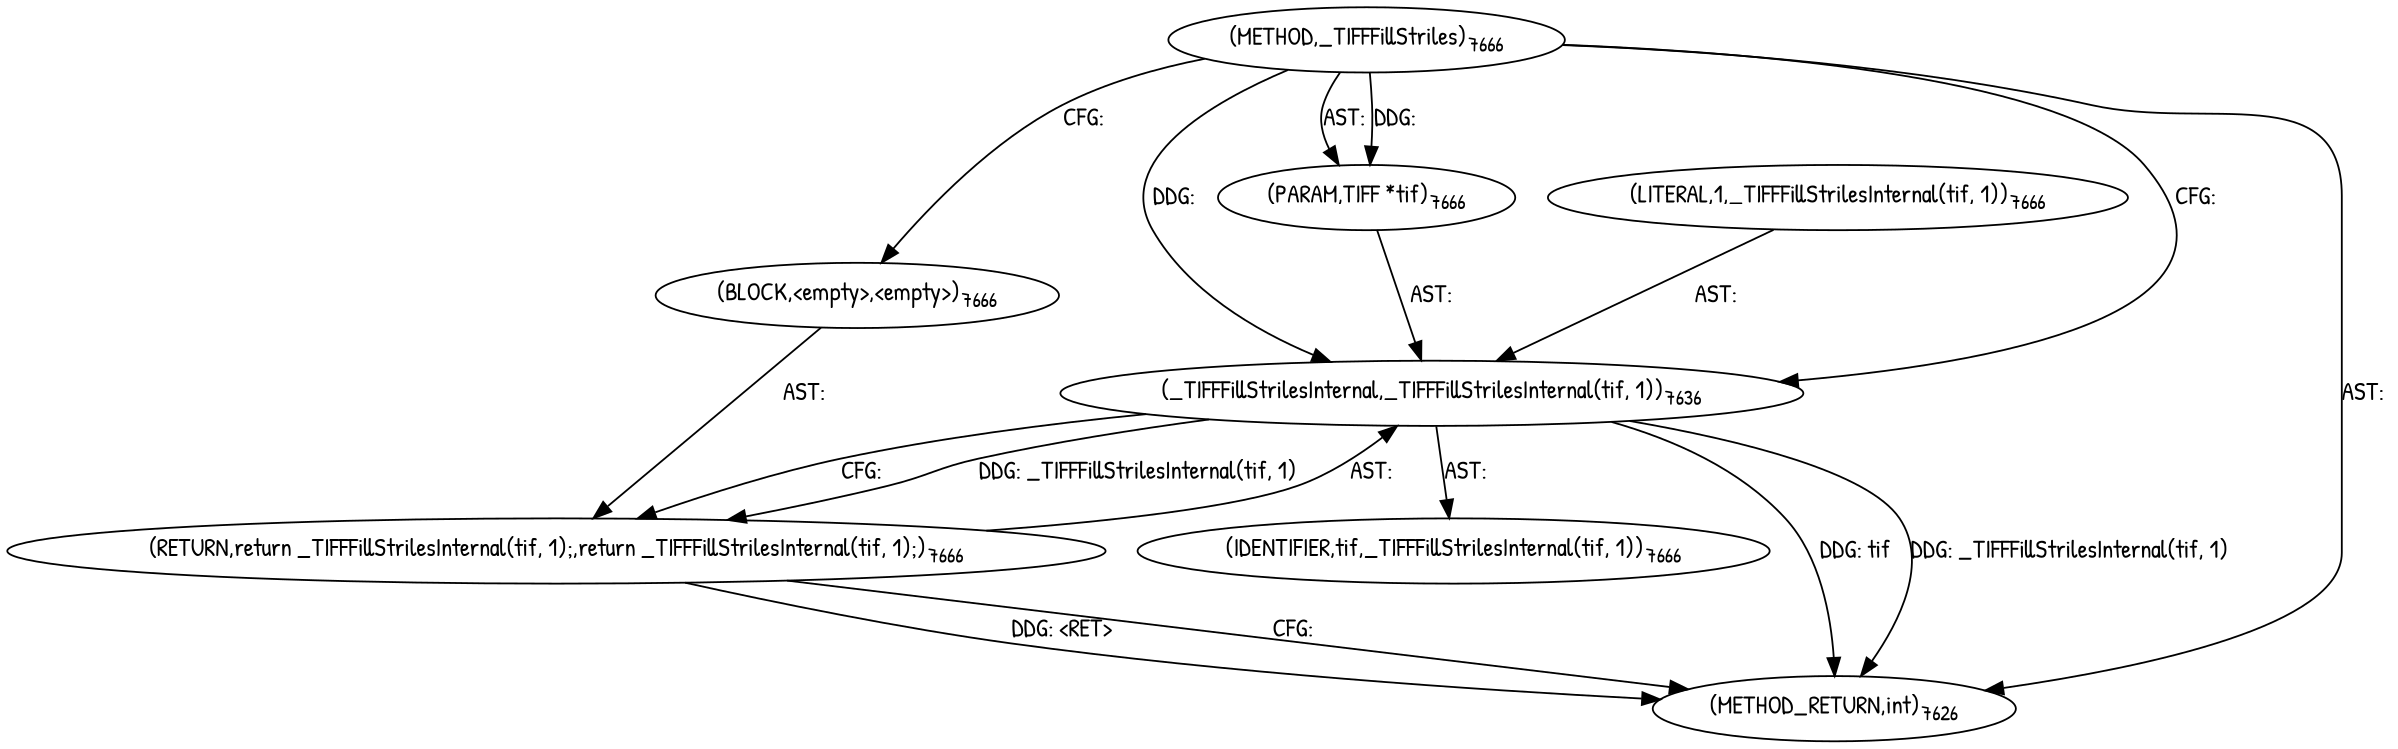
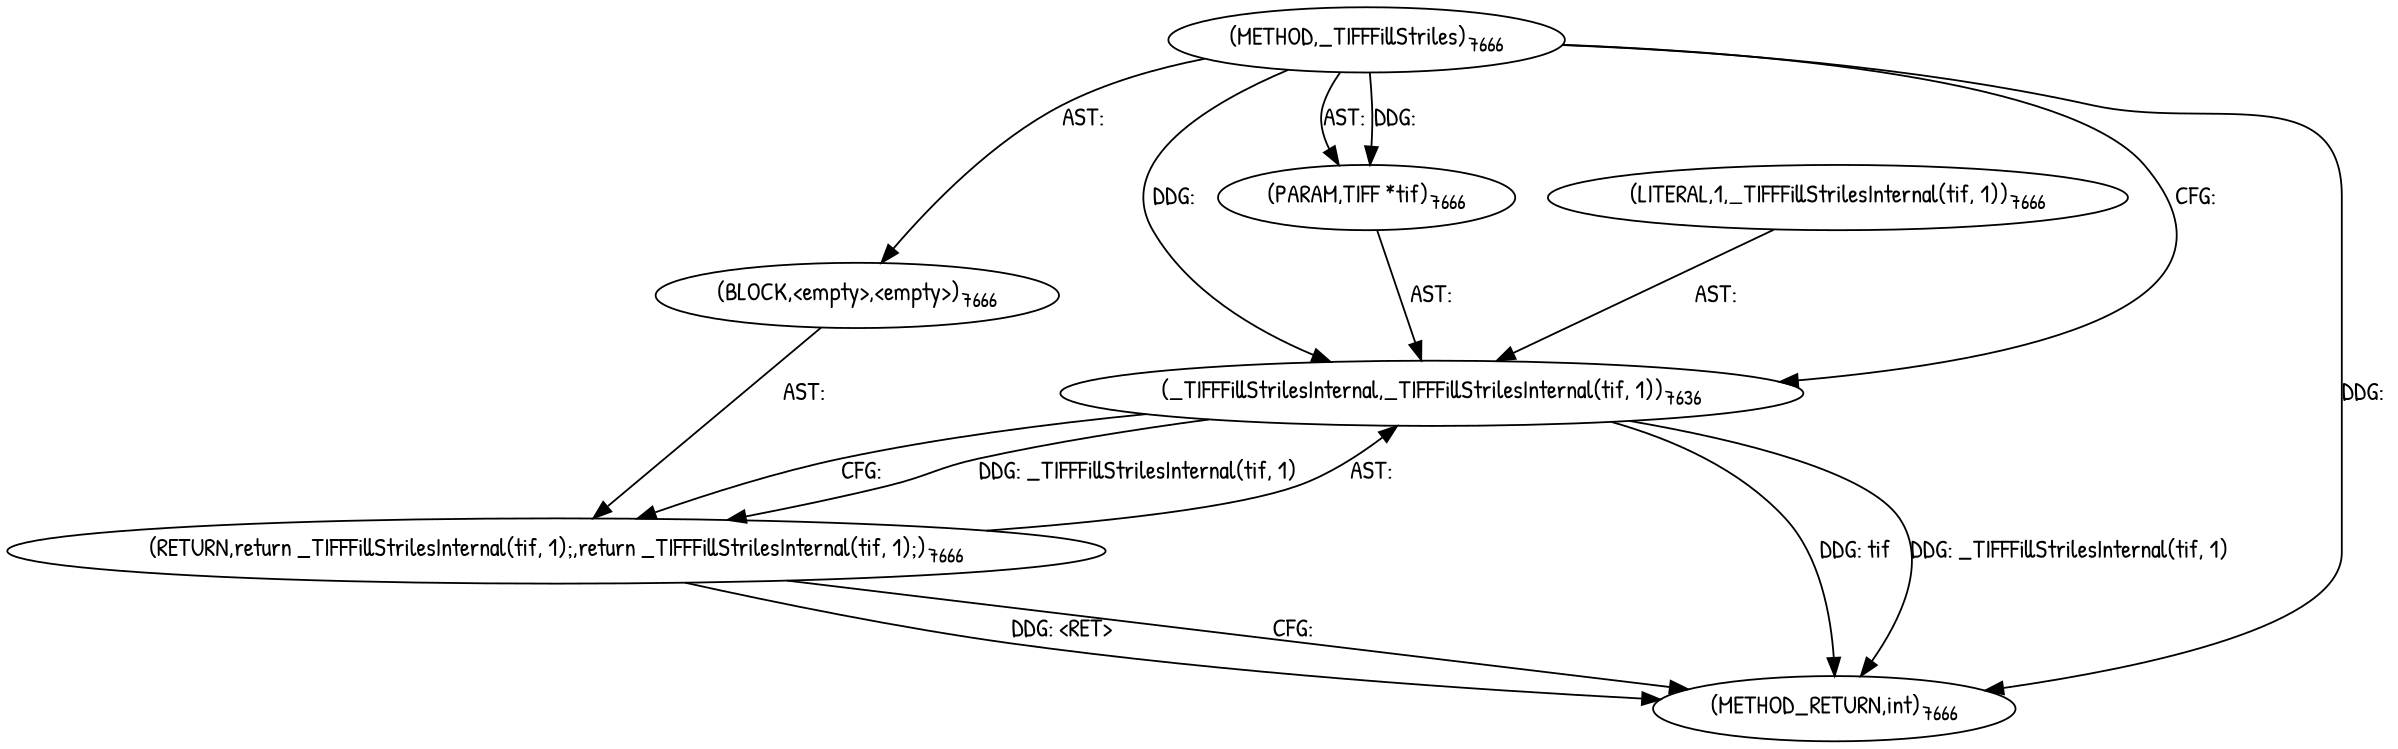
edge "(METHOD,_TIFFFillStriles)" -> "(BLOCK,<empty>,<empty>)": label "CFG: " -> "AST: "
edge "(METHOD,_TIFFFillStriles)" -> "(METHOD_RETURN,int)": label "AST: " -> "DDG: "
node "(IDENTIFIER,tif,_TIFFFillStrilesInternal(tif, 1))": removed
node "(METHOD_RETURN,int)": text "7626" -> "7666"
